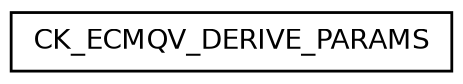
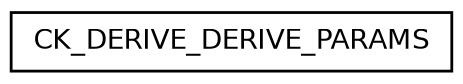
node "CK_ECMQV_DERIVE_PARAMS": label "CK_ECMQV_DERIVE_PARAMS" -> "CK_DERIVE_DERIVE_PARAMS"
